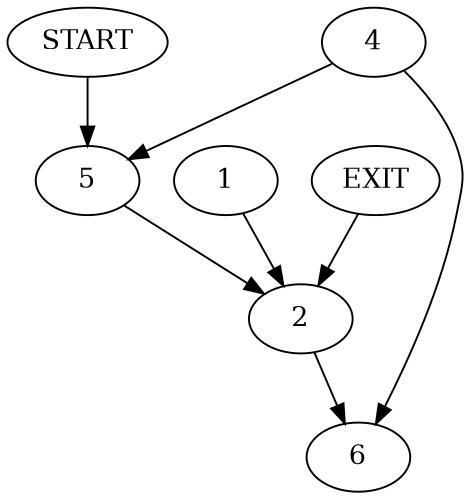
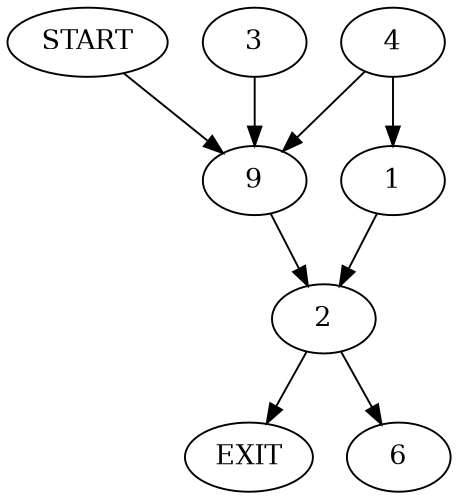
node "3": added
node "5": label "5" -> "9"
edge "4" -> "6": now "4" -> "1"
edge "EXIT" -> "2": reversed
